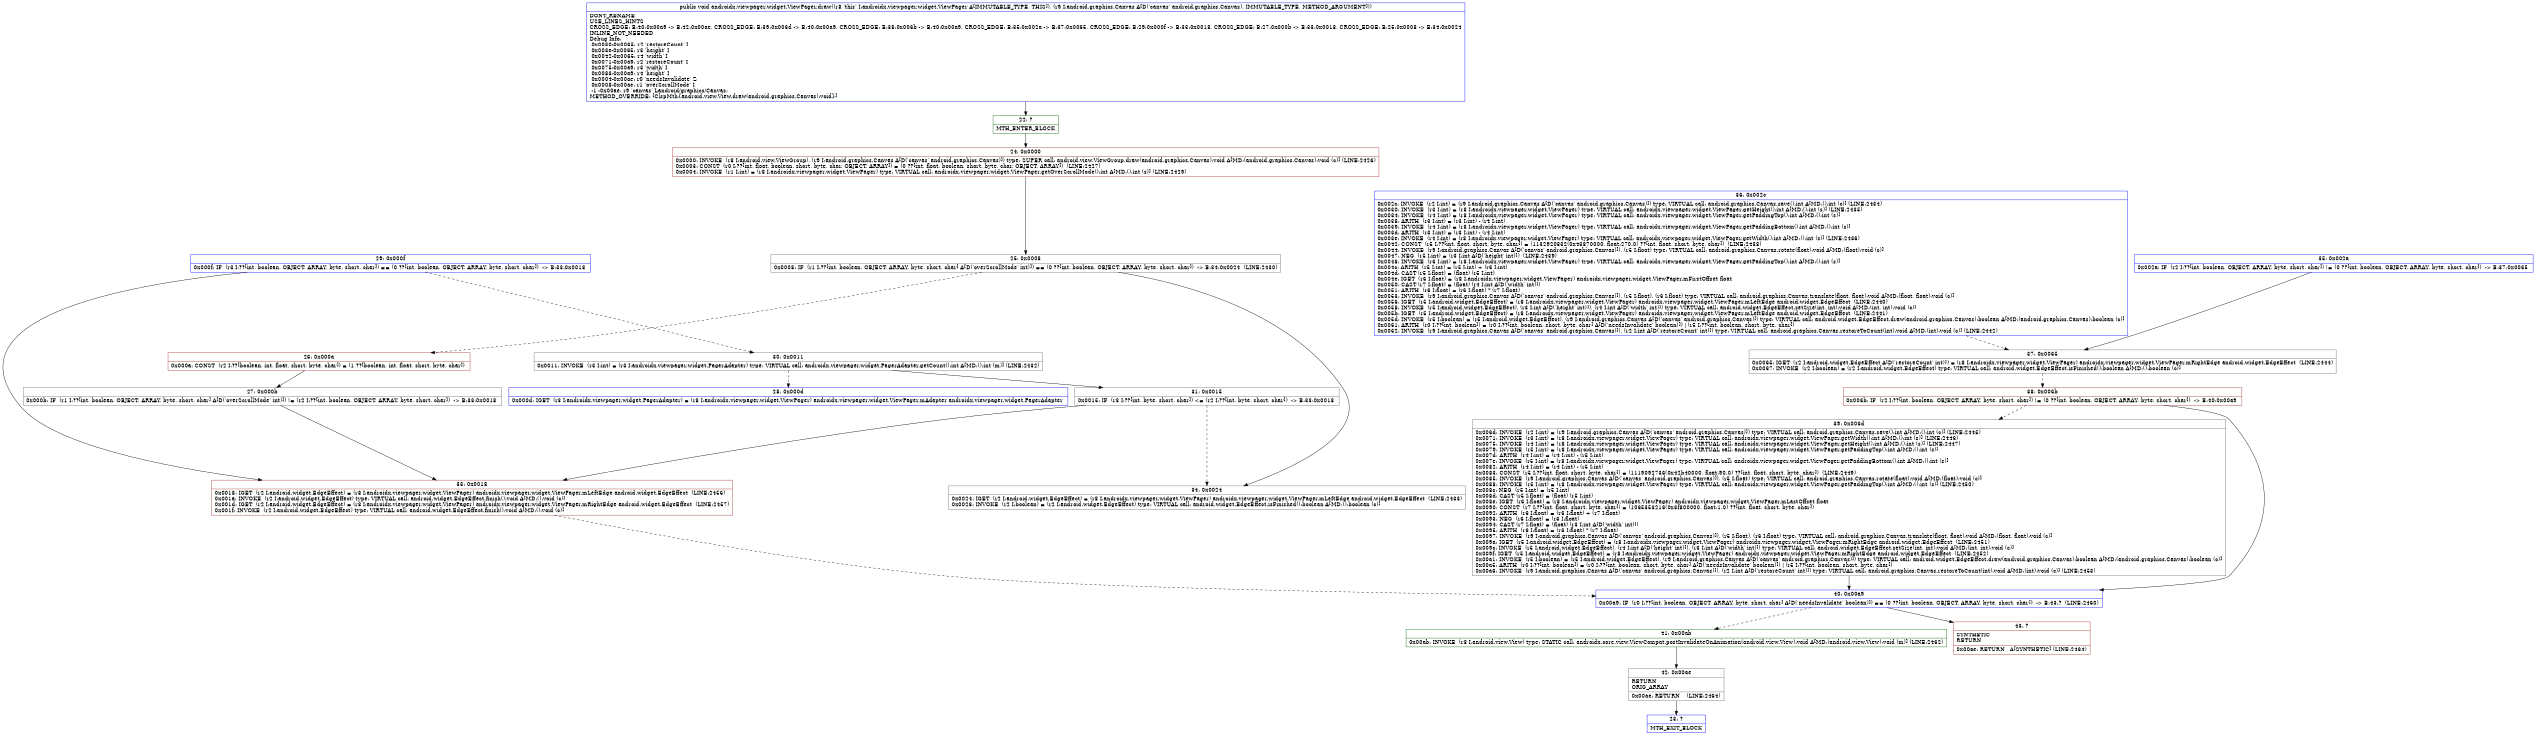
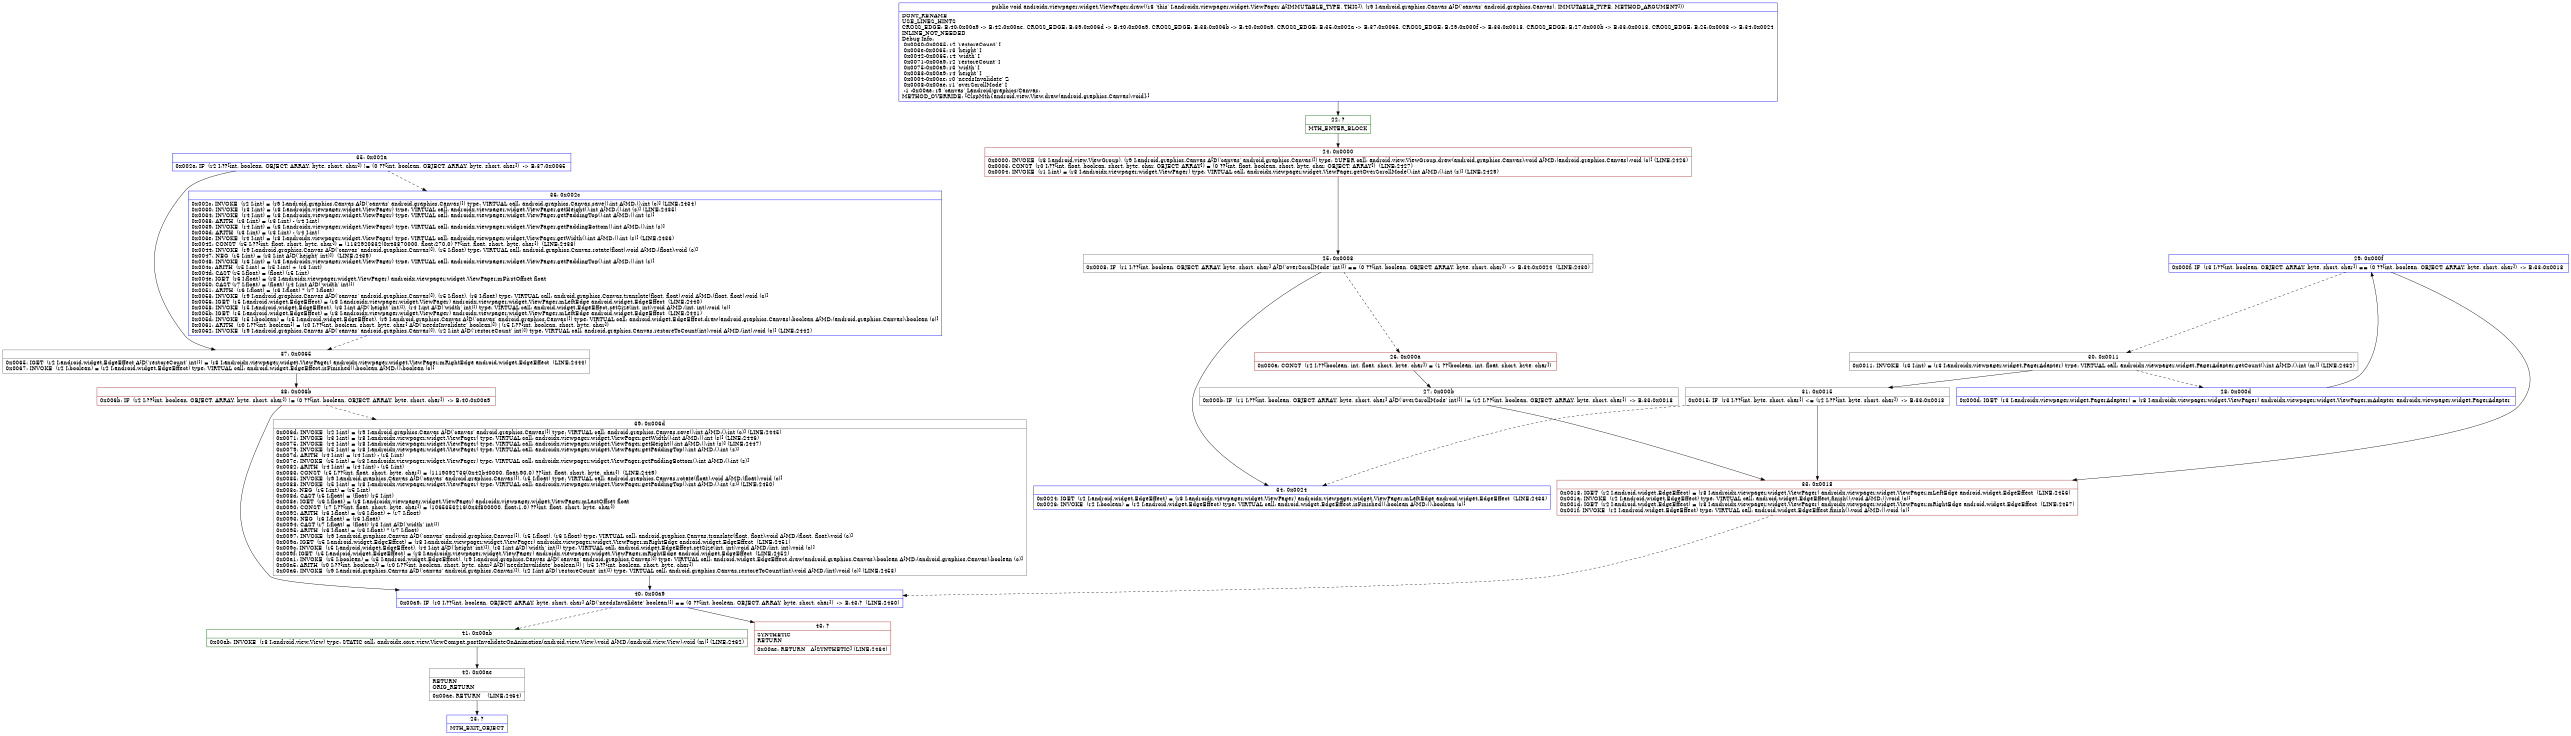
edge "35: 0x002a" -> "36: 0x002c": added
edge "28: 0x000d" -> "29: 0x000f": added
edge "37: 0x0065" -> "38: 0x006b": style dashed -> solid
node "34: 0x0024": color gray40 -> blue
node "42: 0x00ae": text "ORIG_ARRAY" -> "ORIG_RETURN"
node "23: ?": text "MTH_EXIT_BLOCK" -> "MTH_EXIT_OBJECT"
